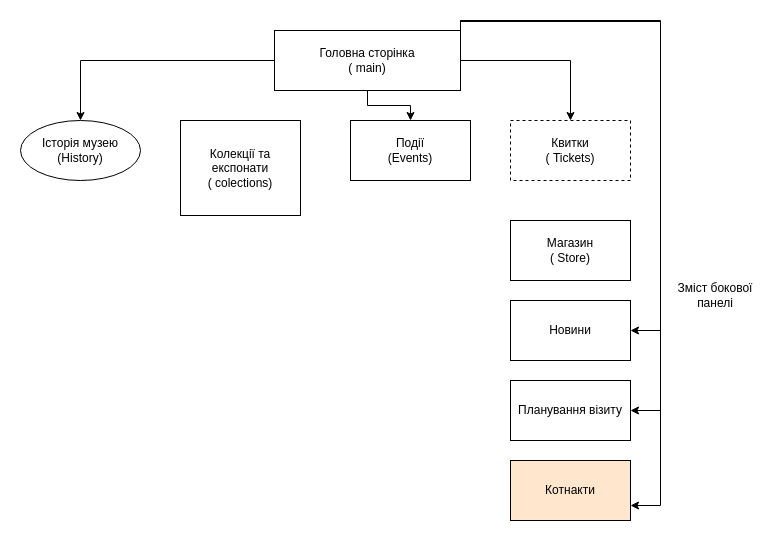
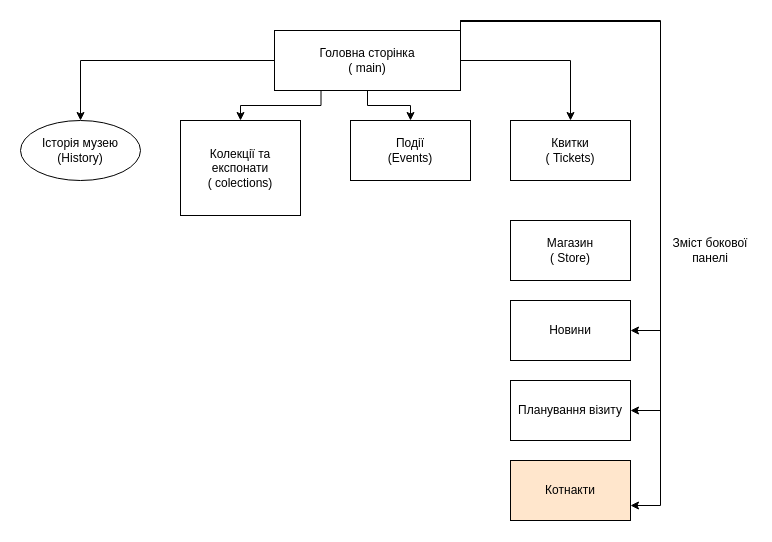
edge "Головна сторінка ( main)" -> "Колекції та експонати ( colections)": added
node "Квитки ( Tickets)": style dashed -> solid
node "Зміст бокової панелі": moved (716, 296) -> (711, 251)
